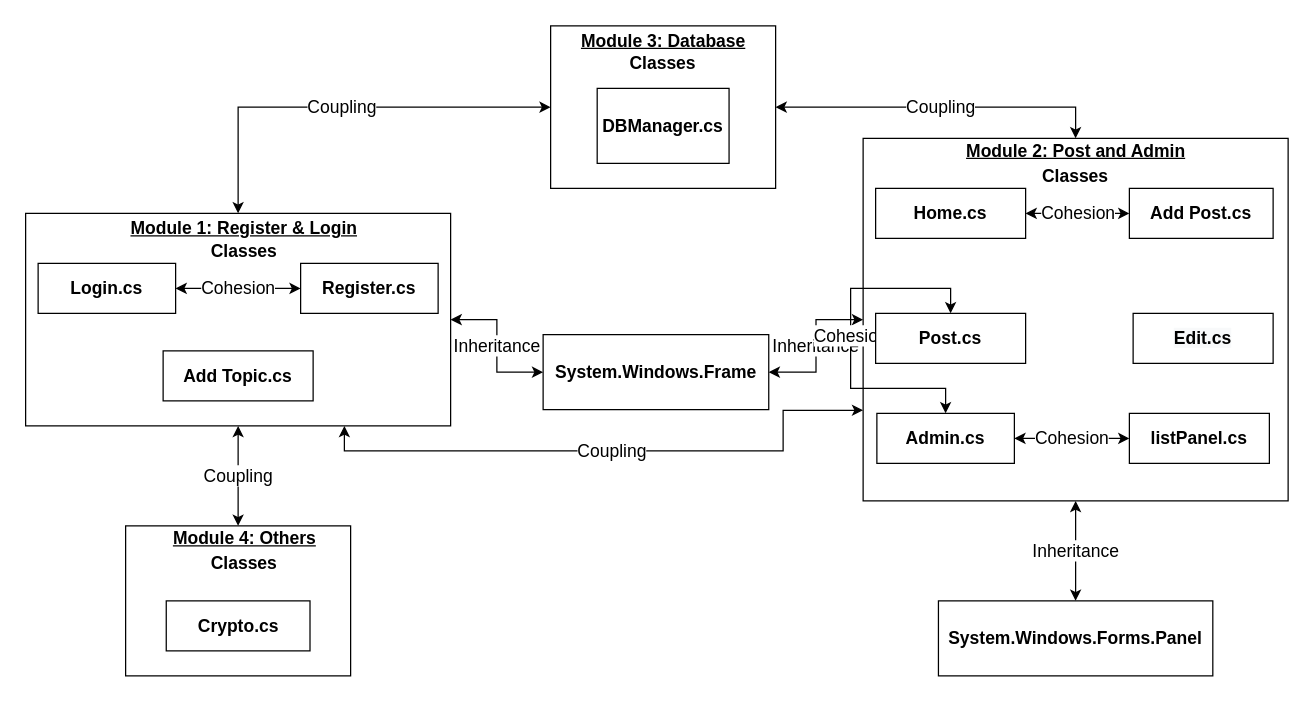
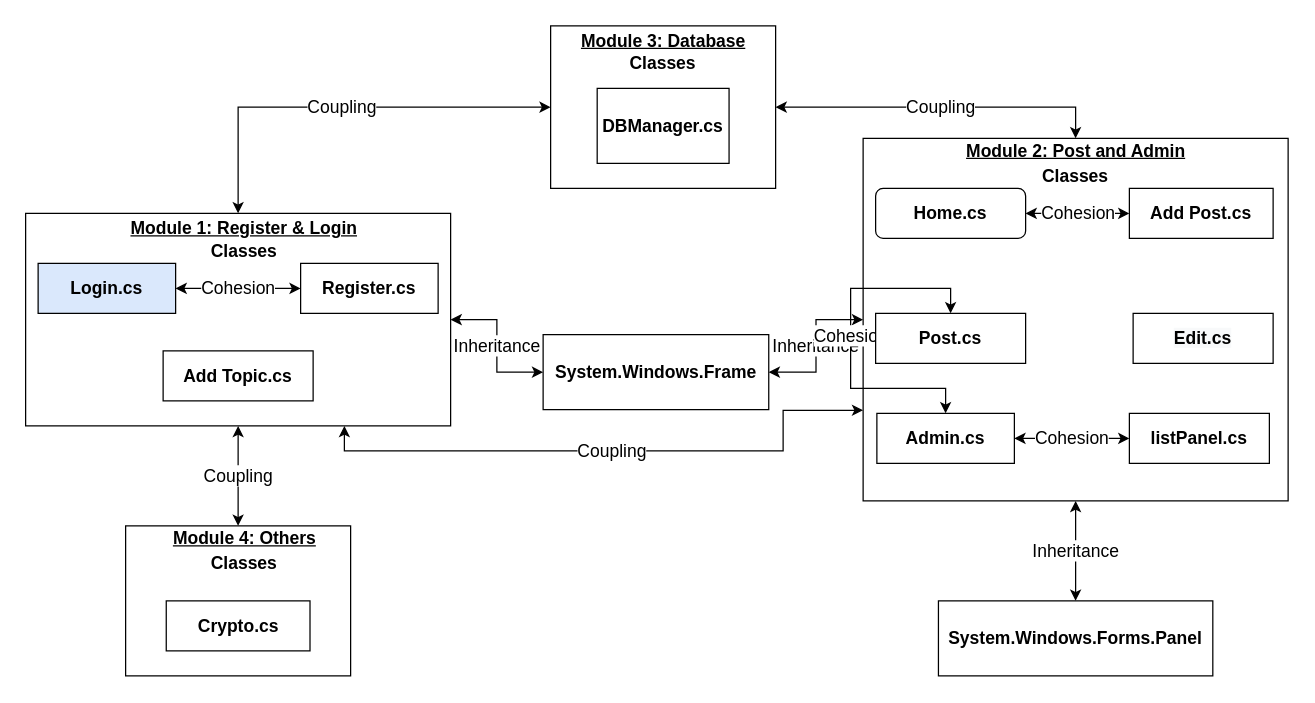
node "Home.cs": shape rectangle -> rounded rectangle
node "Login.cs": fillcolor #ffffff -> #dae8fc
